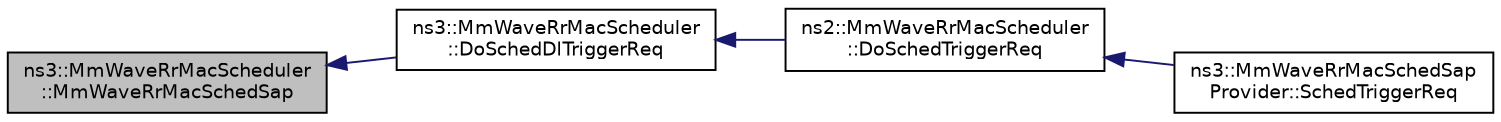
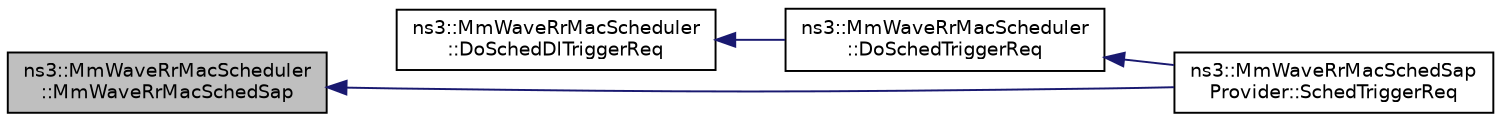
node "ns2::MmWaveRrMacScheduler ::DoSchedTriggerReq": label "ns2::MmWaveRrMacScheduler ::DoSchedTriggerReq" -> "ns3::MmWaveRrMacScheduler ::DoSchedTriggerReq"
edge "ns3::MmWaveRrMacScheduler ::DoSchedDlTriggerReq" -> "ns3::MmWaveRrMacScheduler ::MmWaveRrMacSchedSap": now "ns3::MmWaveRrMacSchedSap Provider::SchedTriggerReq" -> "ns3::MmWaveRrMacScheduler ::MmWaveRrMacSchedSap"
